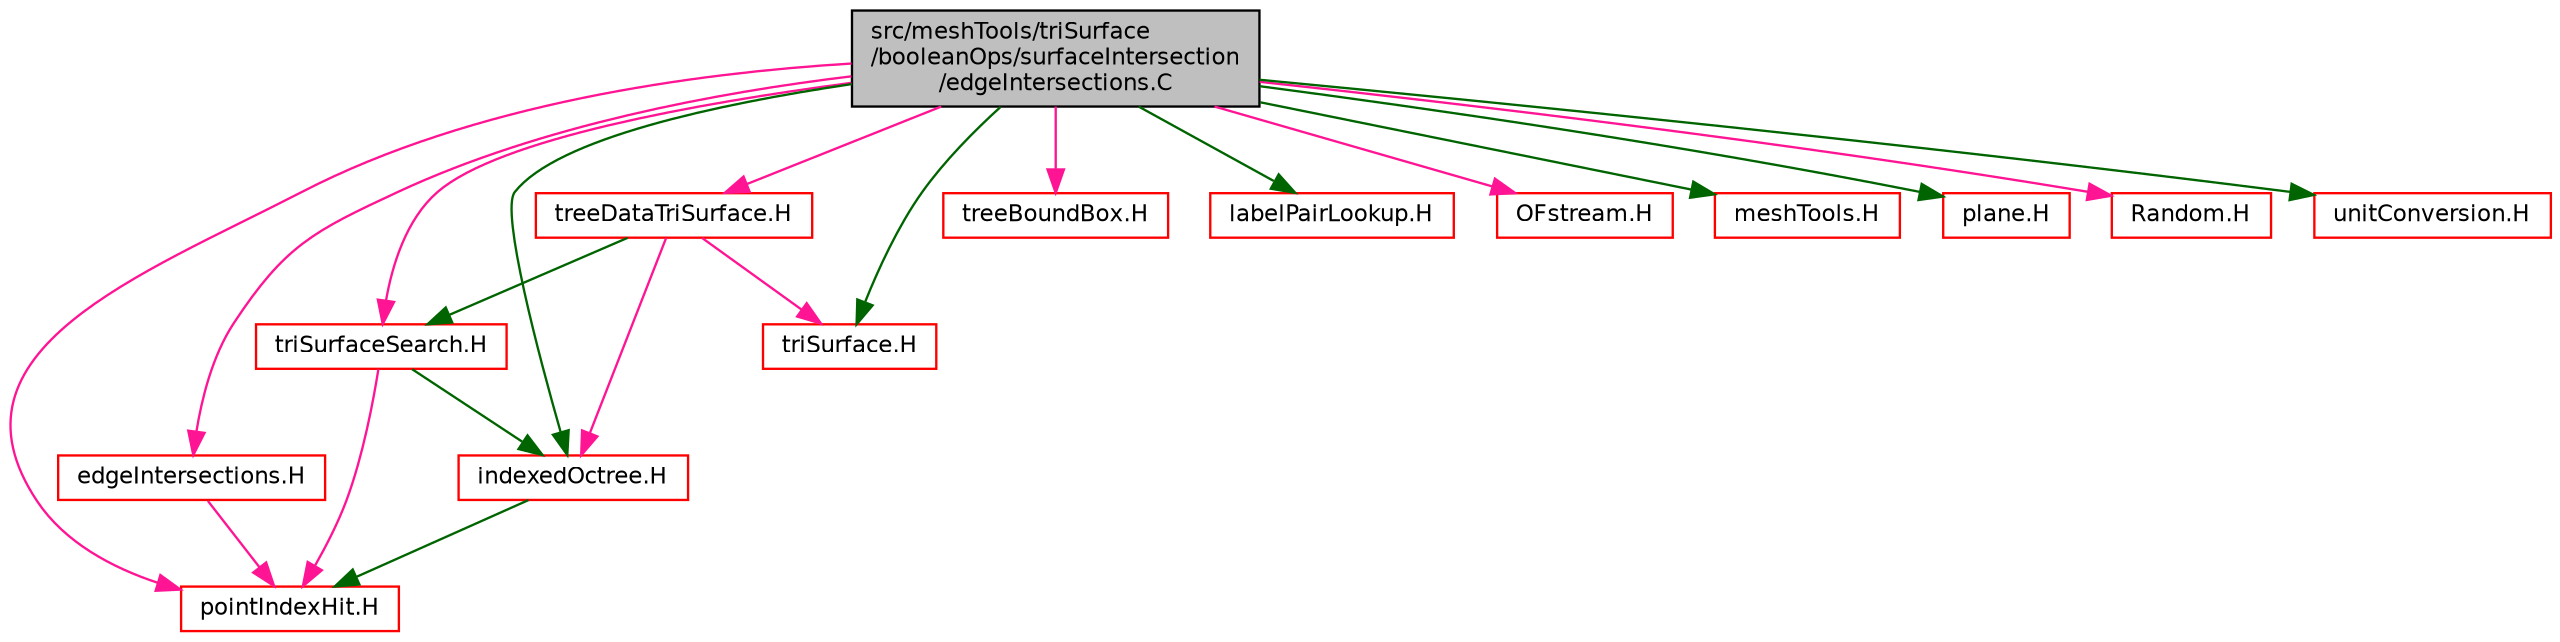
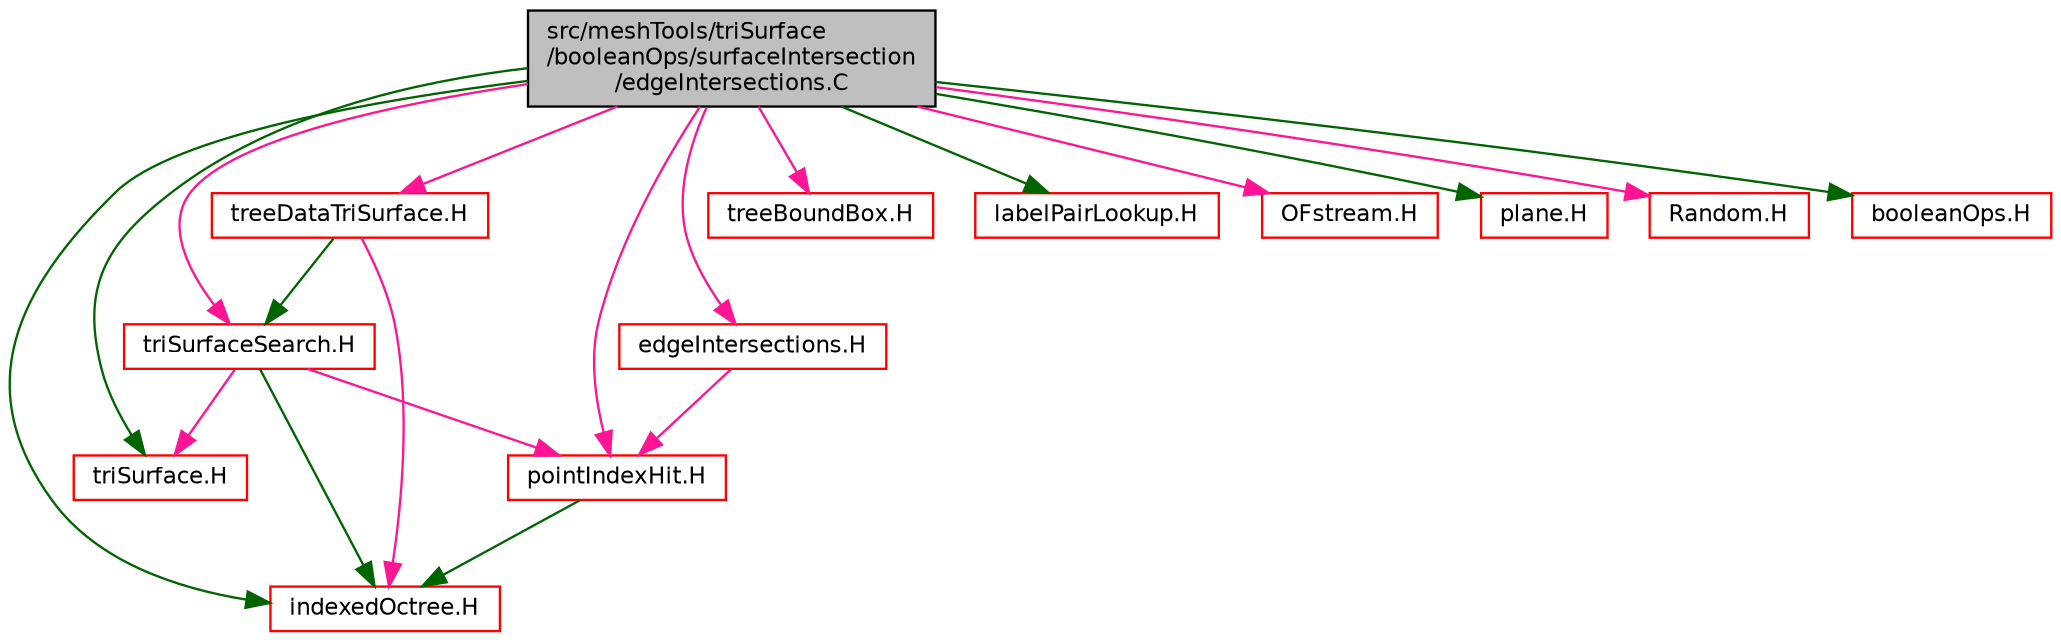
node "meshTools.H": removed
node "unitConversion.H": label "unitConversion.H" -> "booleanOps.H"
edge "treeDataTriSurface.H" -> "triSurface.H": now "triSurfaceSearch.H" -> "triSurface.H"
edge "indexedOctree.H" -> "pointIndexHit.H": reversed
